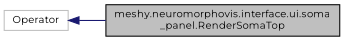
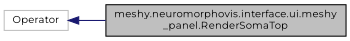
node "meshy.neuromorphovis.interface.ui.soma _panel.RenderSomaTop": label "meshy.neuromorphovis.interface.ui.soma _panel.RenderSomaTop" -> "meshy.neuromorphovis.interface.ui.meshy _panel.RenderSomaTop"
